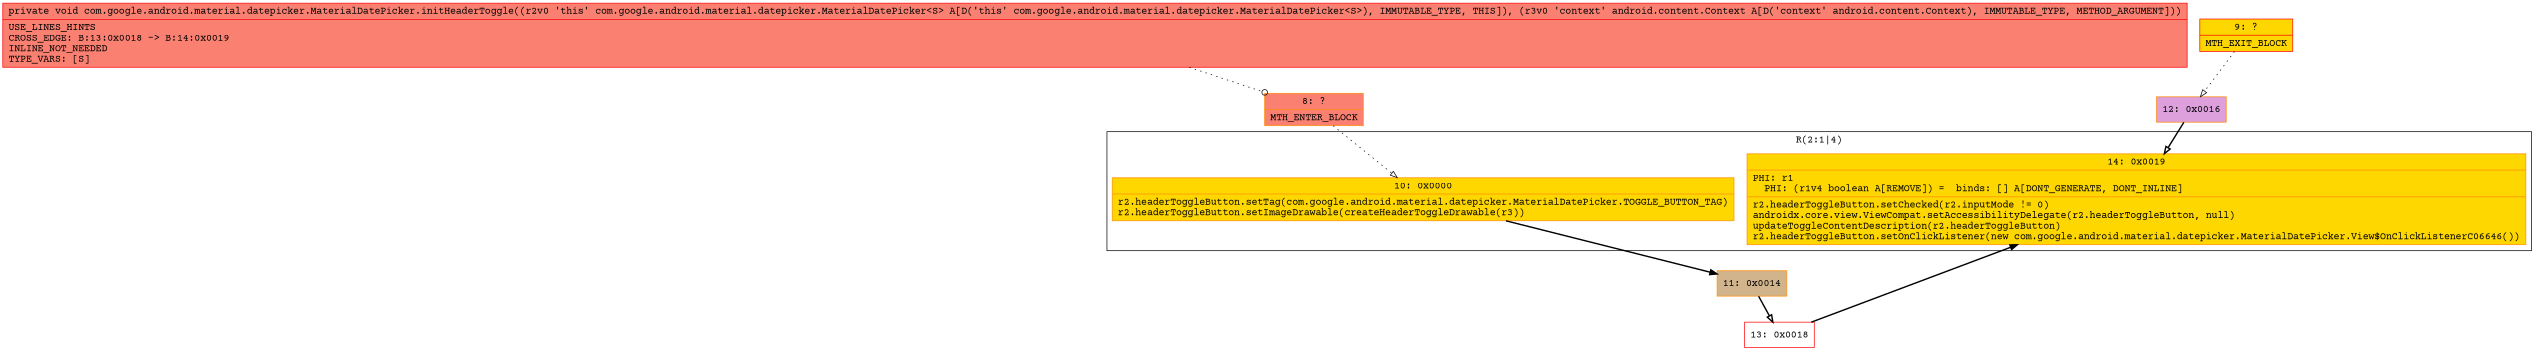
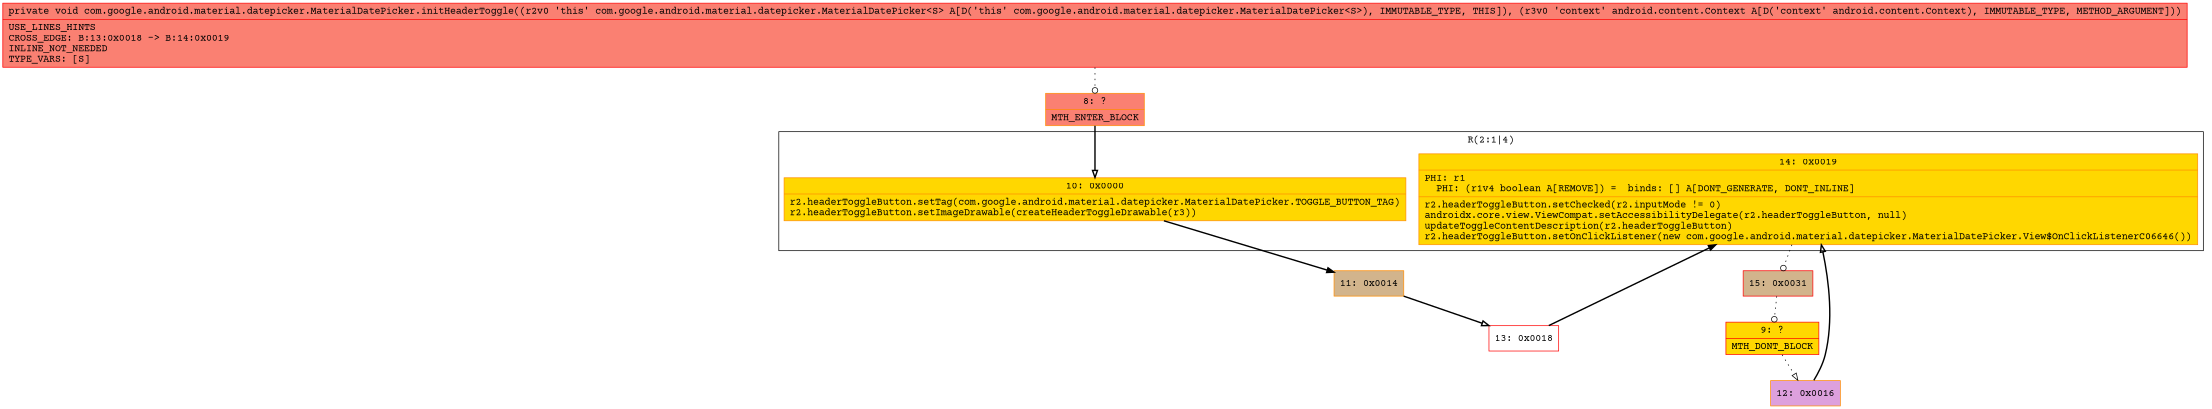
node "9: ?": text "MTH_EXIT_BLOCK" -> "MTH_DONT_BLOCK"
edge "8: ?" -> "10: 0x0000": style dotted -> bold
node "15: 0x0031": added
